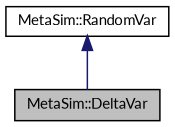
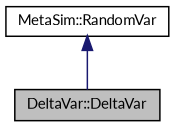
node "MetaSim::DeltaVar": label "MetaSim::DeltaVar" -> "DeltaVar::DeltaVar"
